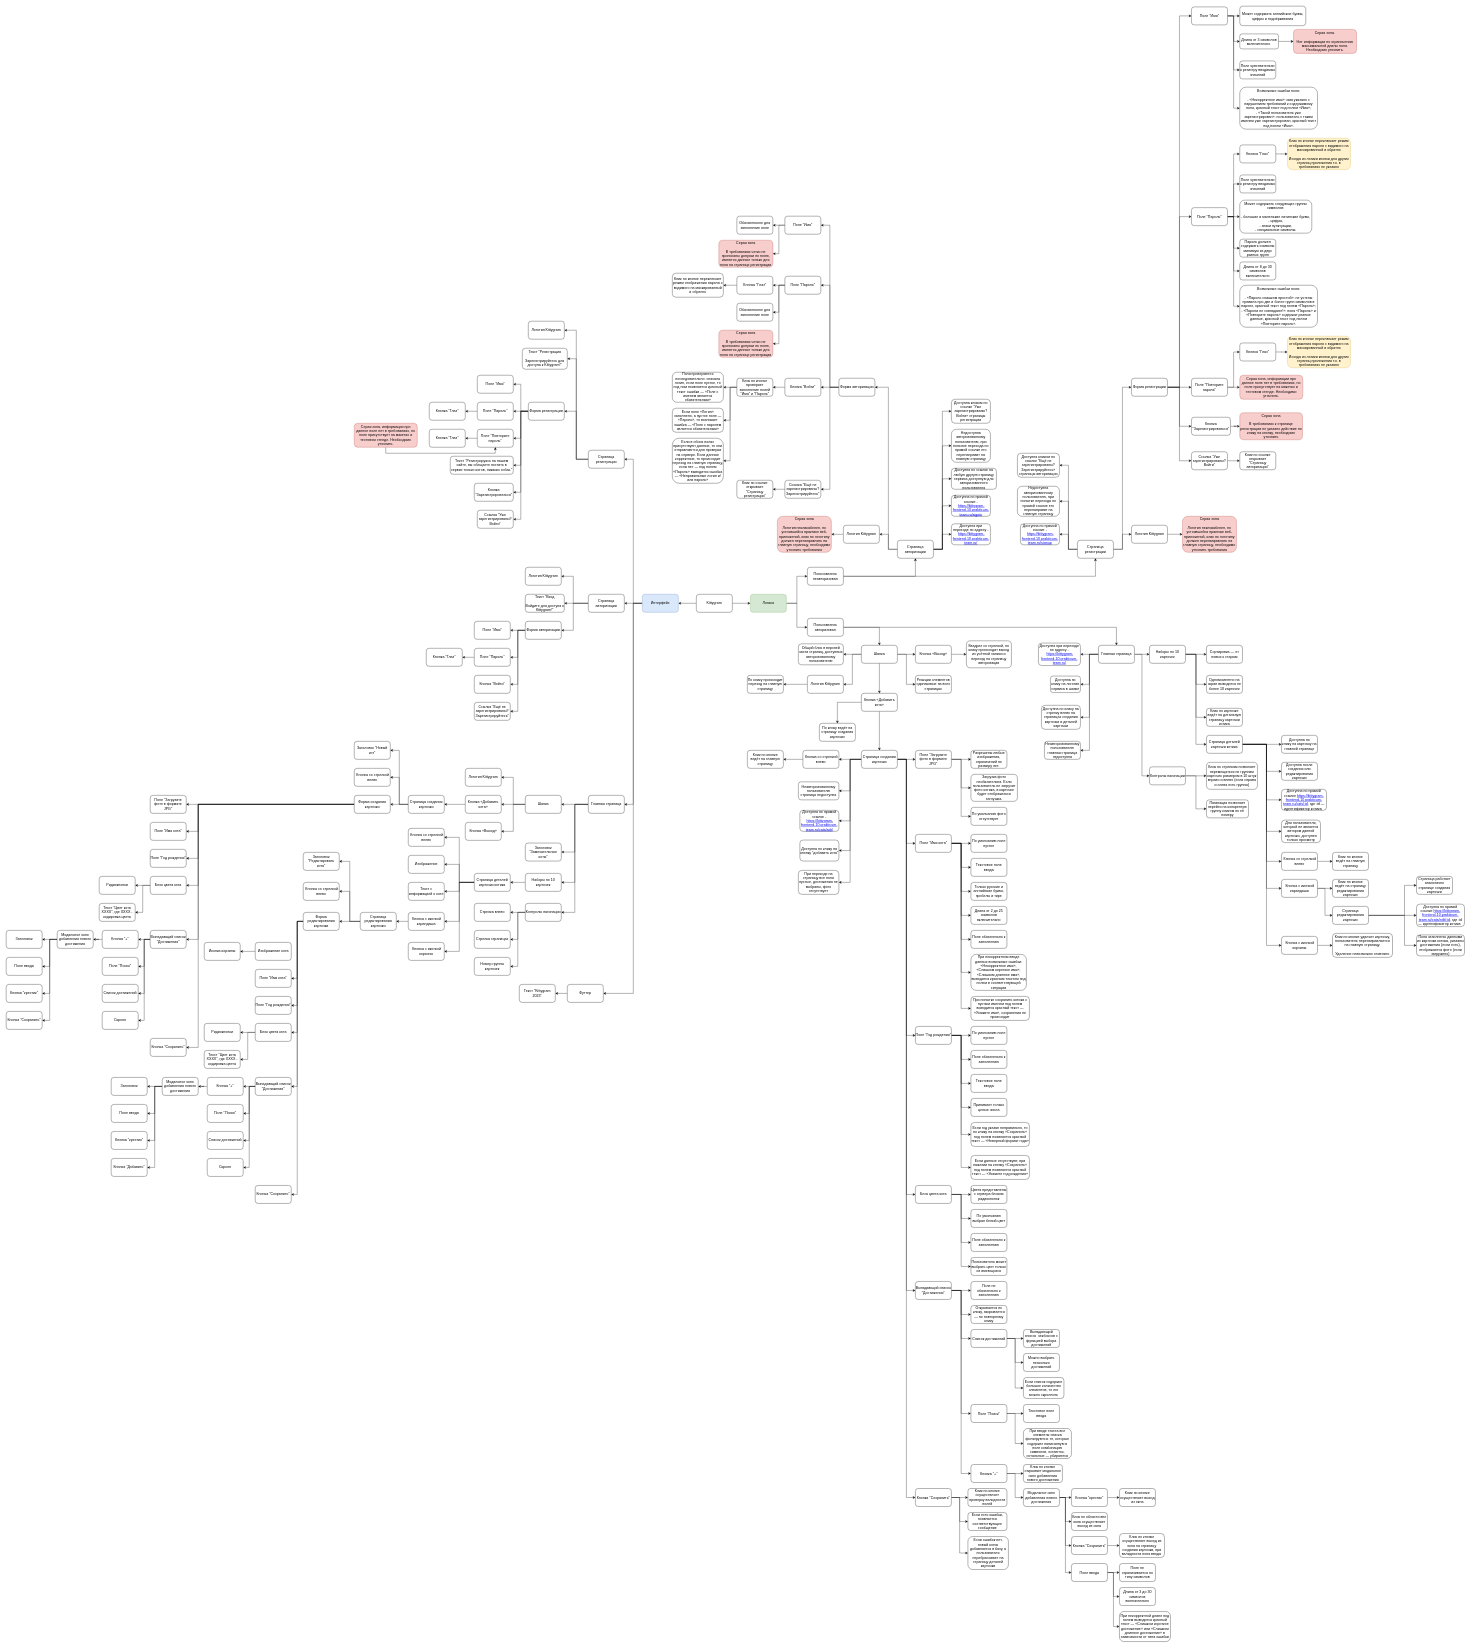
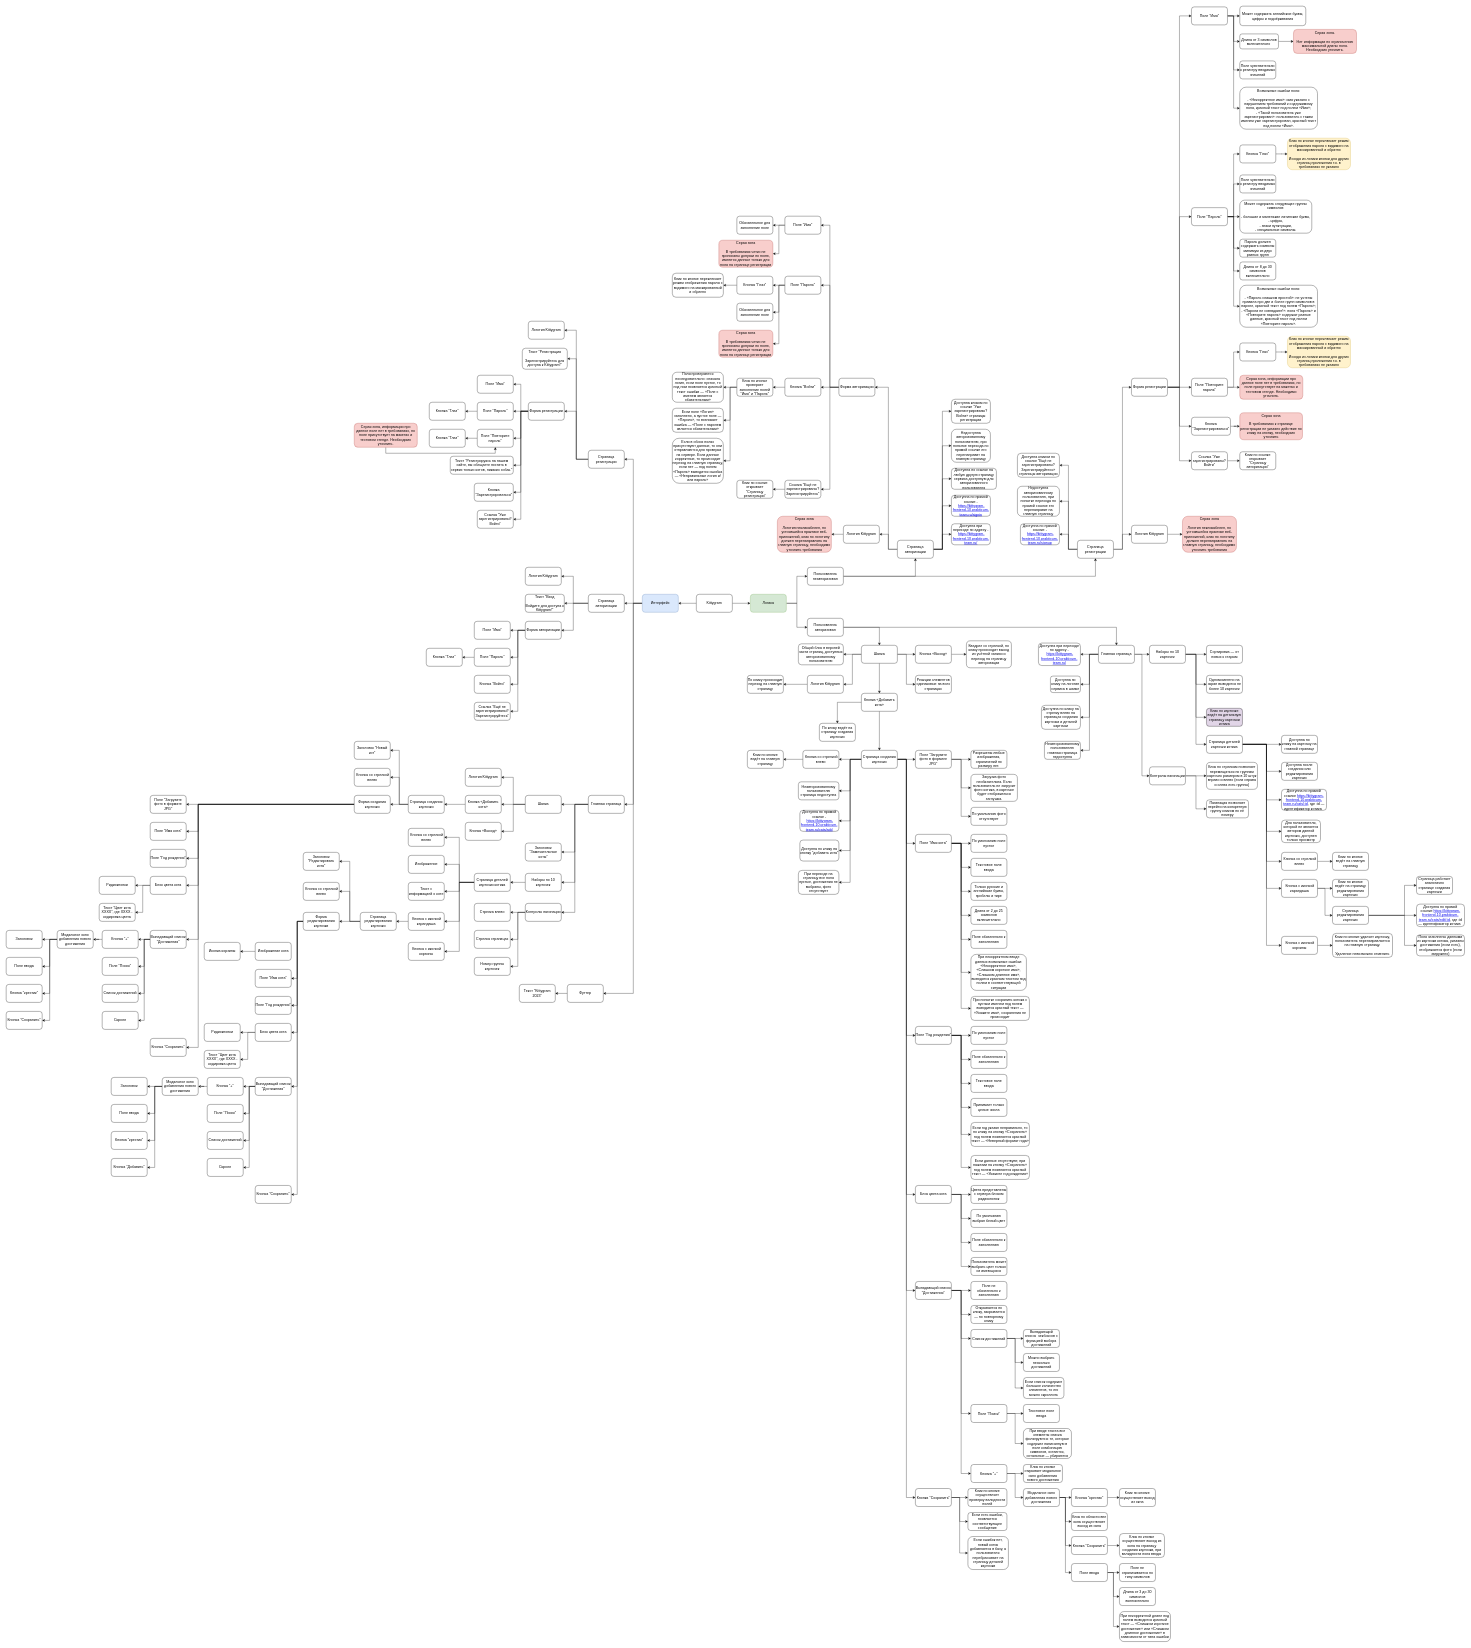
node "Клик по карточке ведёт на детальную страницу карточки котика": fillcolor #ffffff -> #e1d5e7
